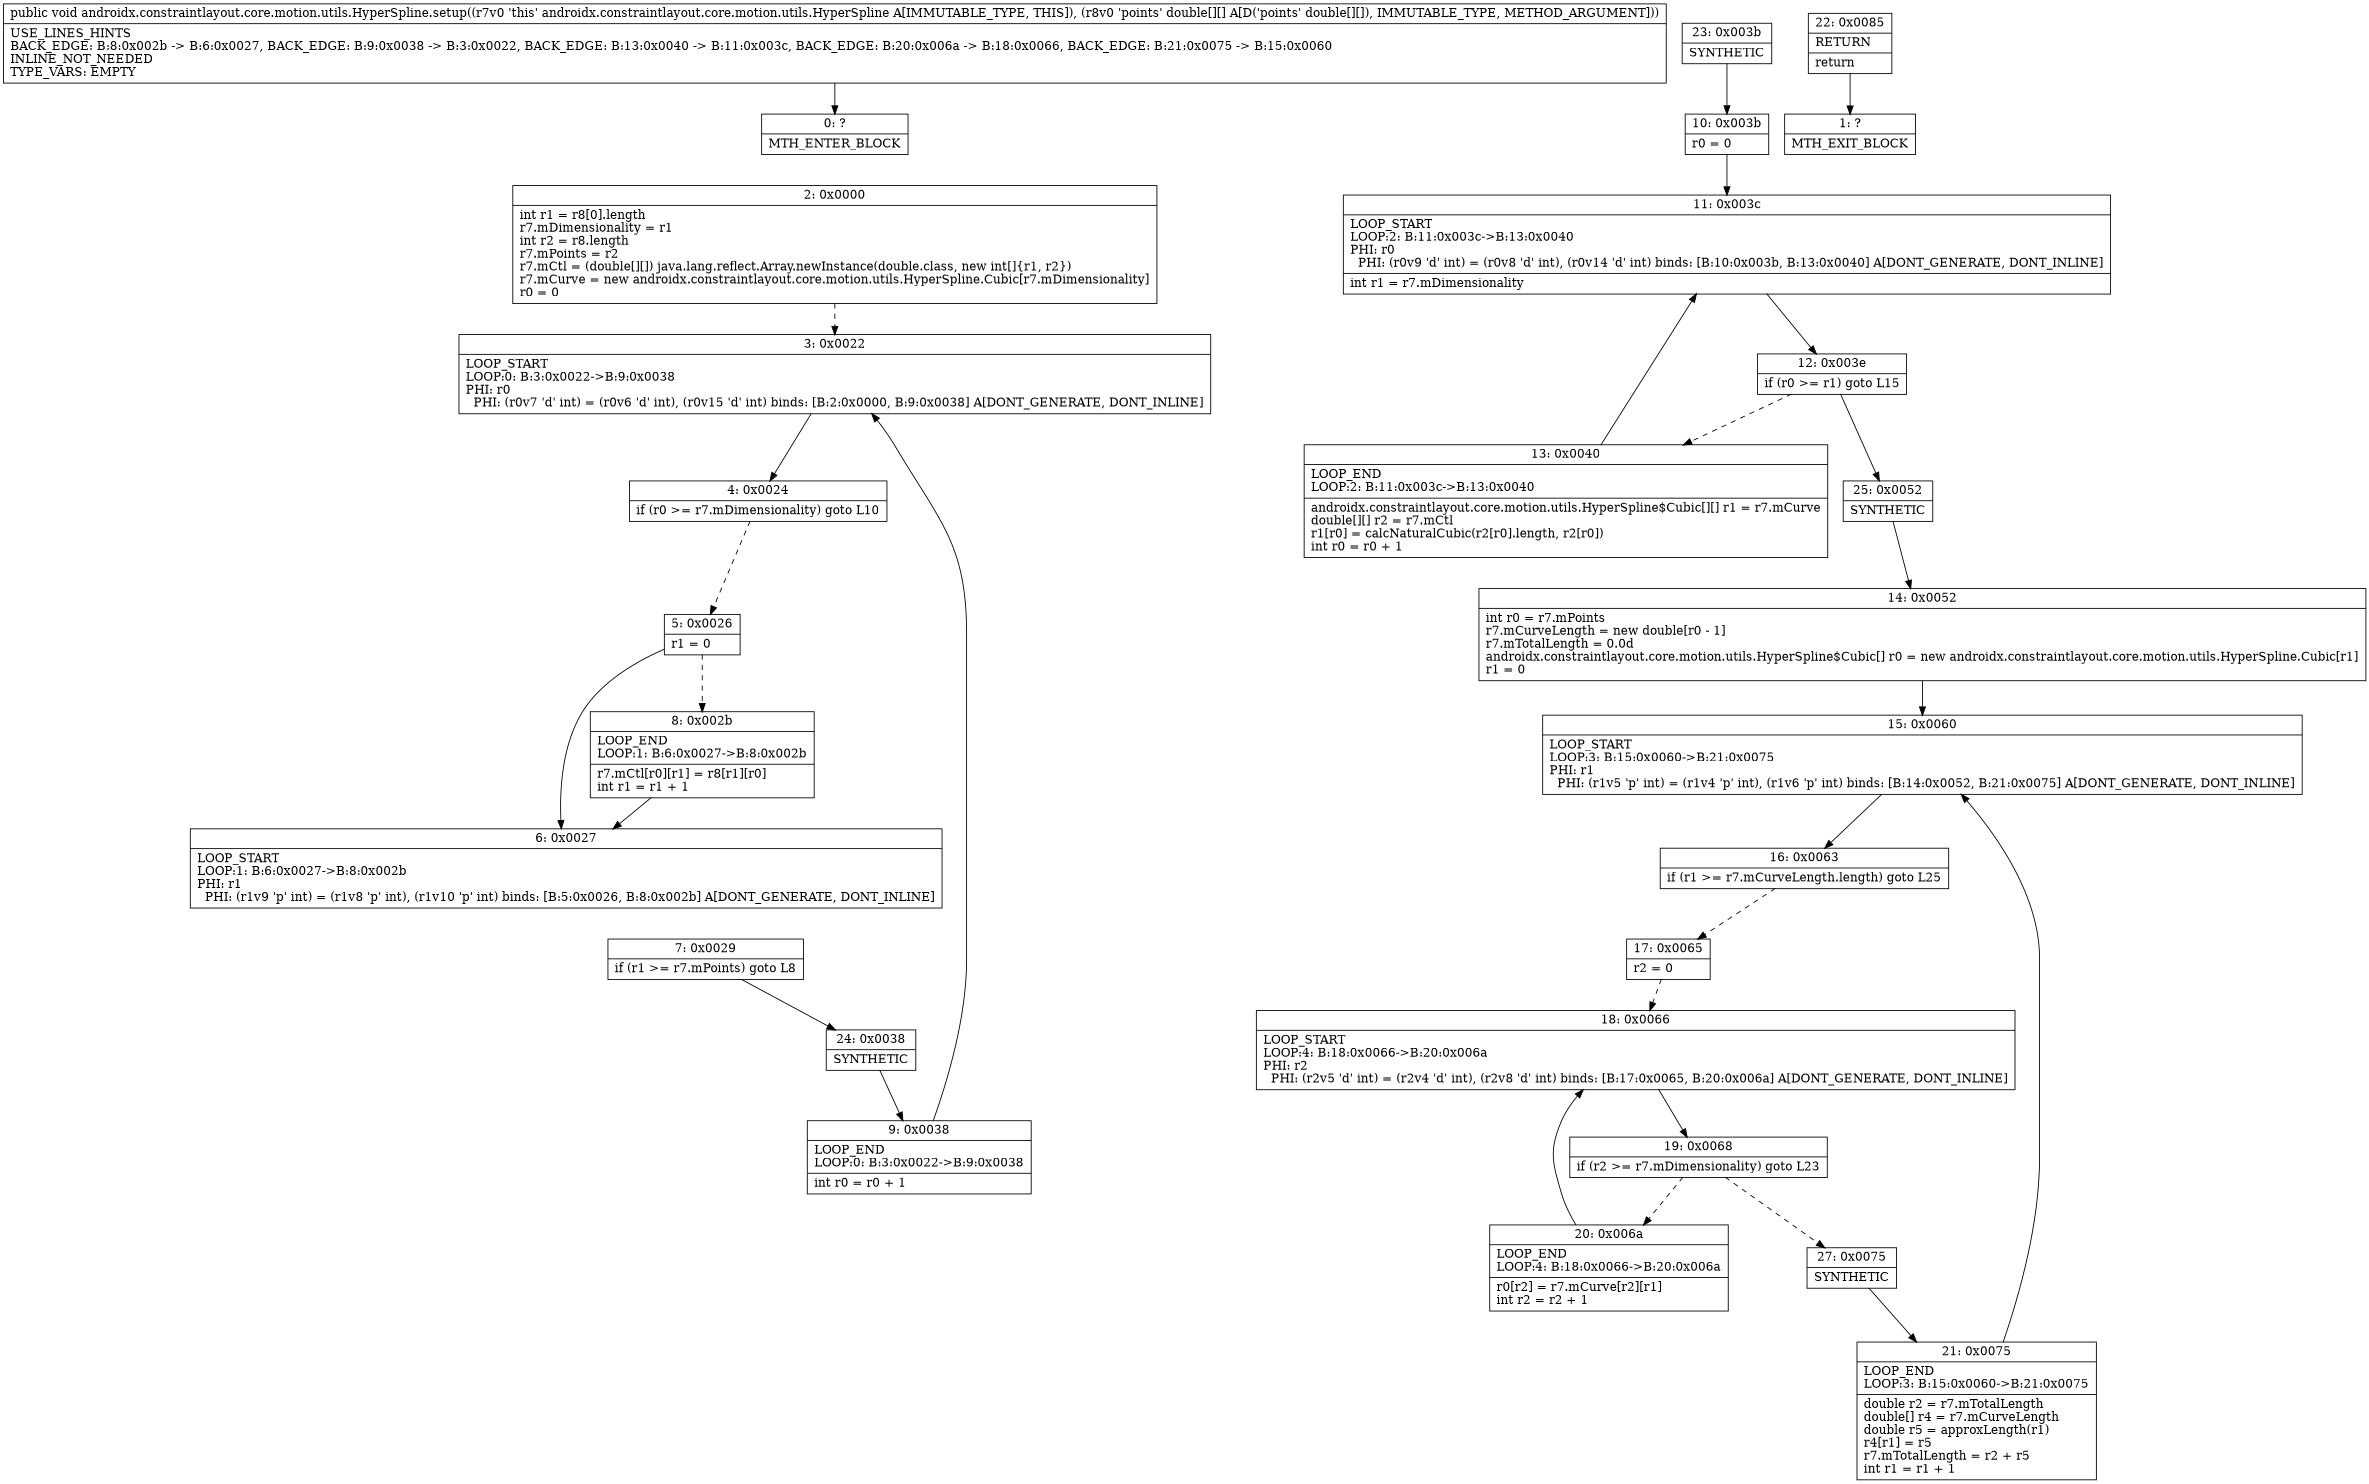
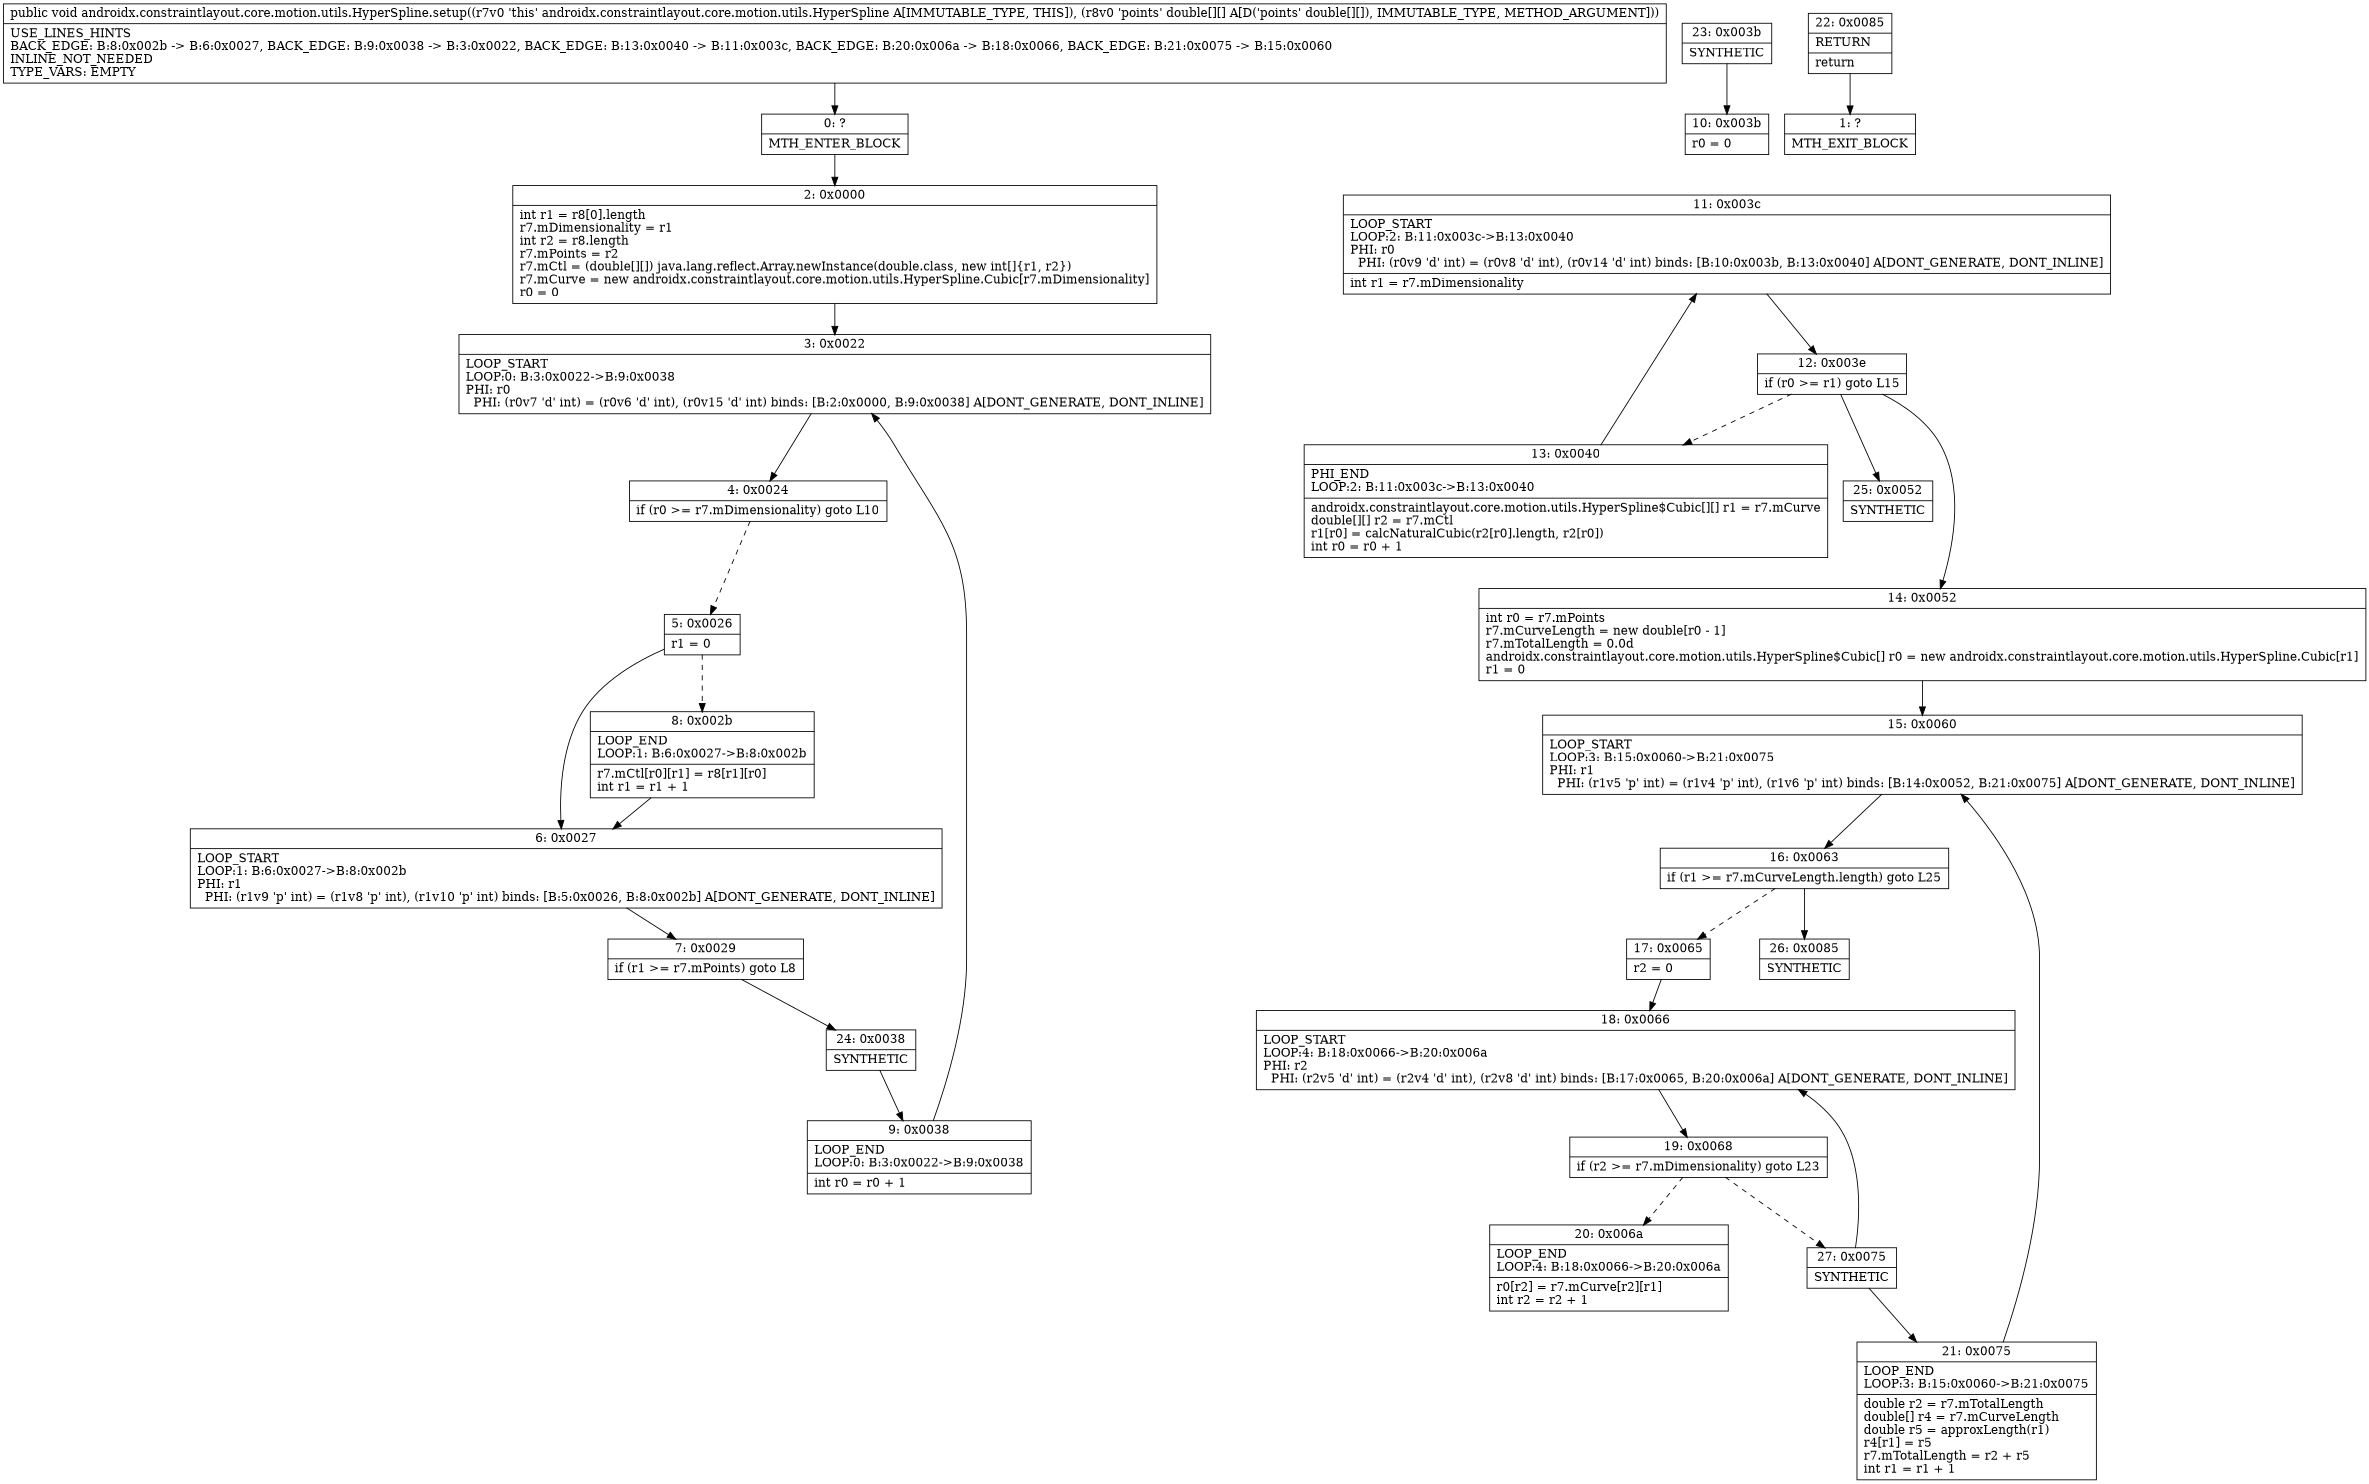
edge "0: ?" -> "2: 0x0000": added
edge "10: 0x003b" -> "11: 0x003c": removed
edge "2: 0x0000" -> "3: 0x0022": style dashed -> solid
node "13: 0x0040": text "LOOP_END" -> "PHI_END"
edge "25: 0x0052" -> "14: 0x0052": now "12: 0x003e" -> "14: 0x0052"
edge "6: 0x0027" -> "7: 0x0029": added
node "26: 0x0085": added
edge "17: 0x0065" -> "18: 0x0066": style dashed -> solid
edge "20: 0x006a" -> "18: 0x0066": now "27: 0x0075" -> "18: 0x0066"
